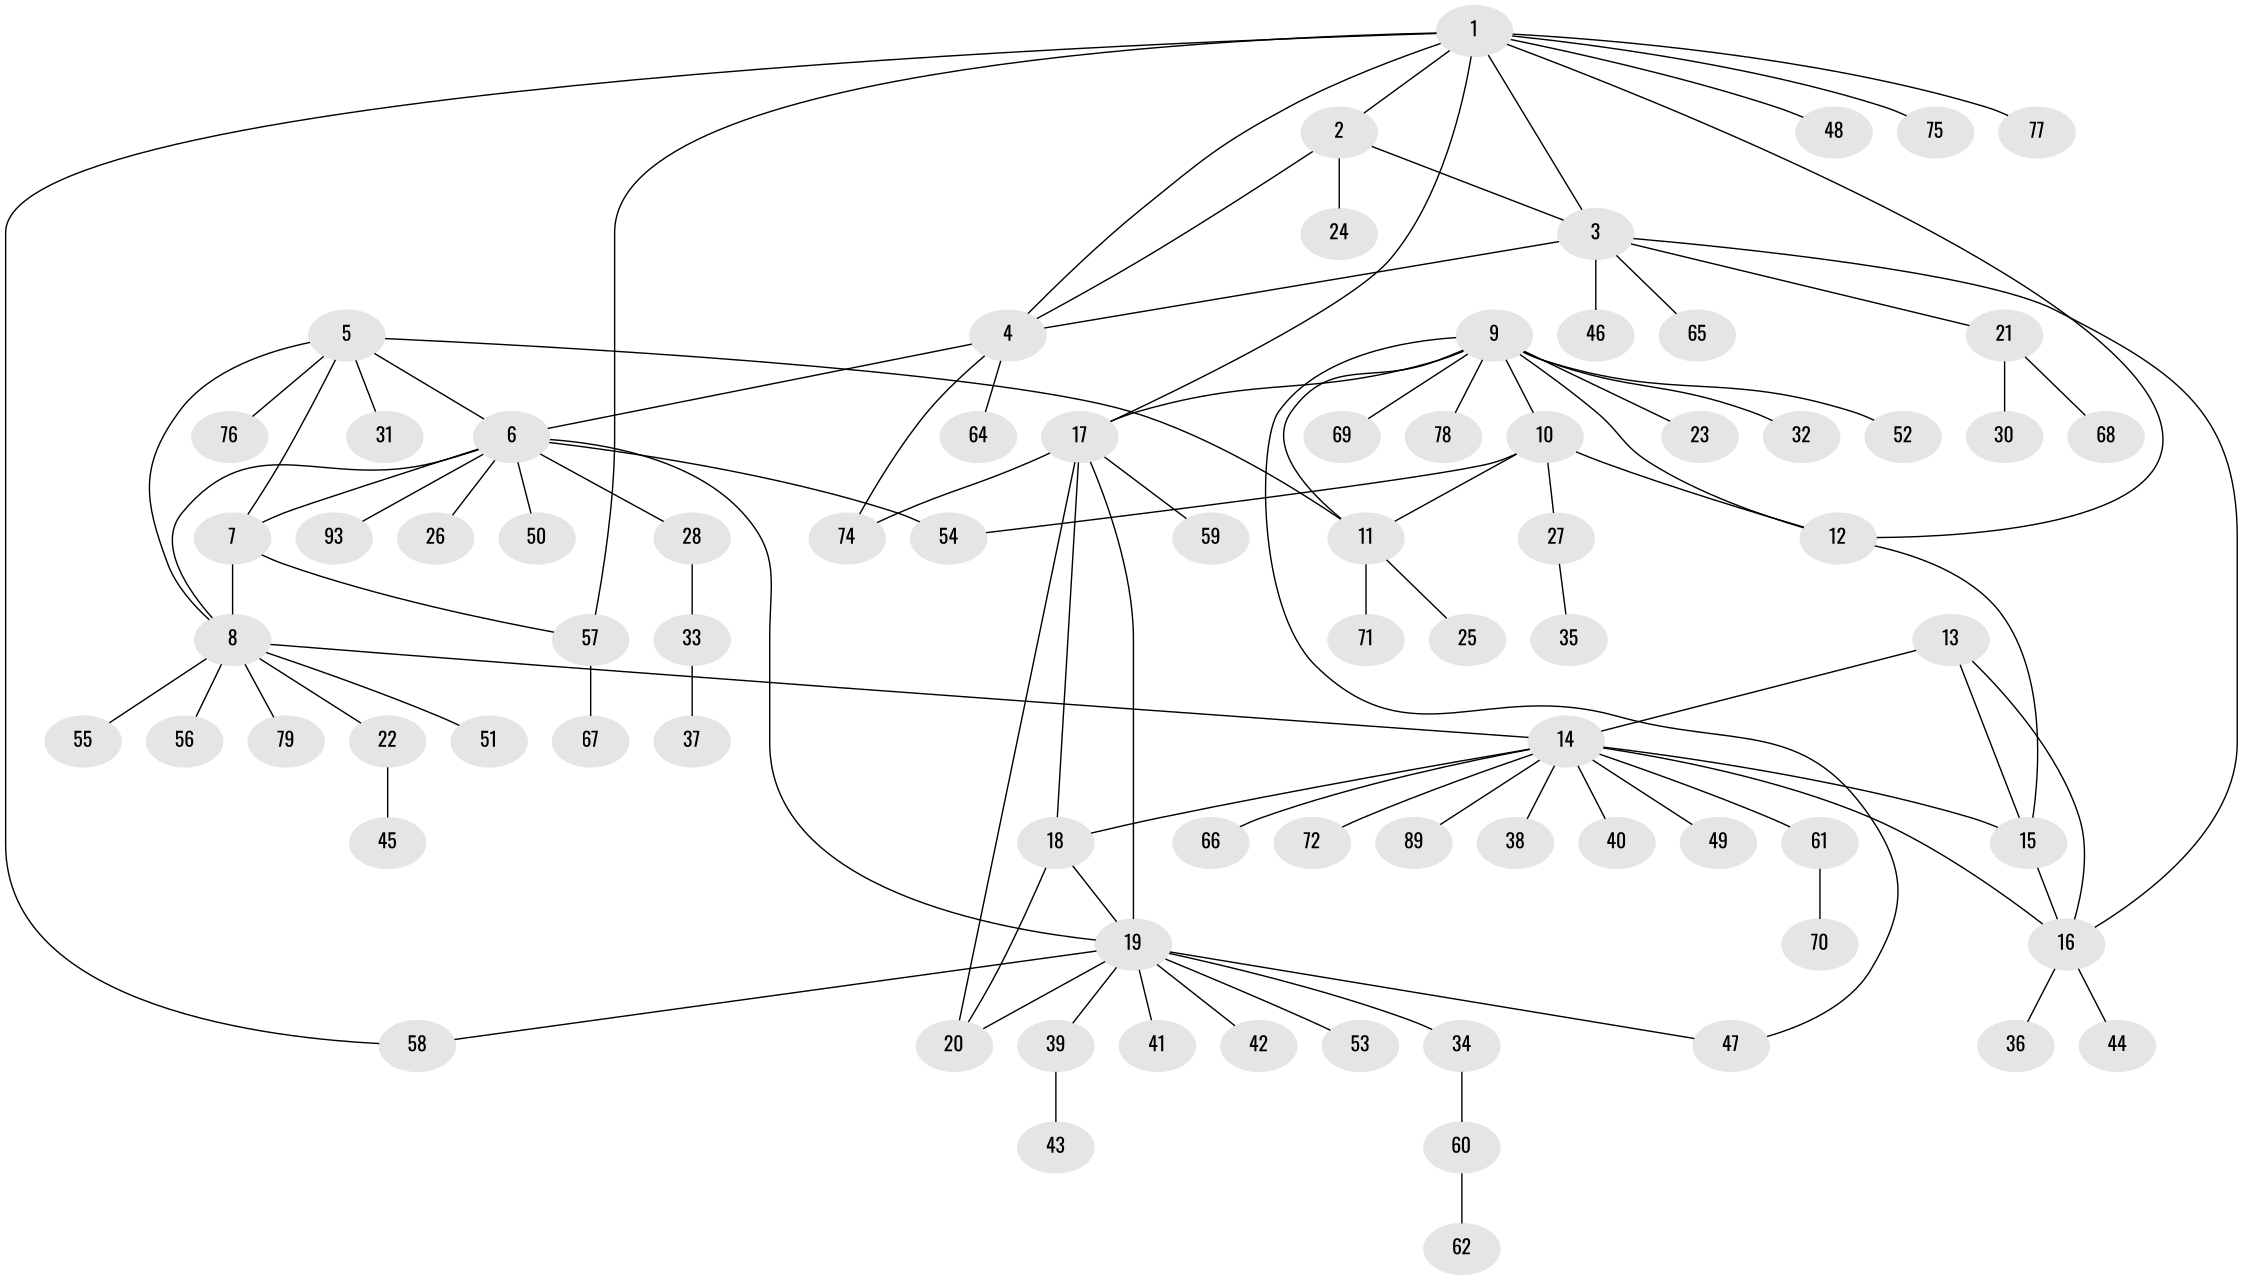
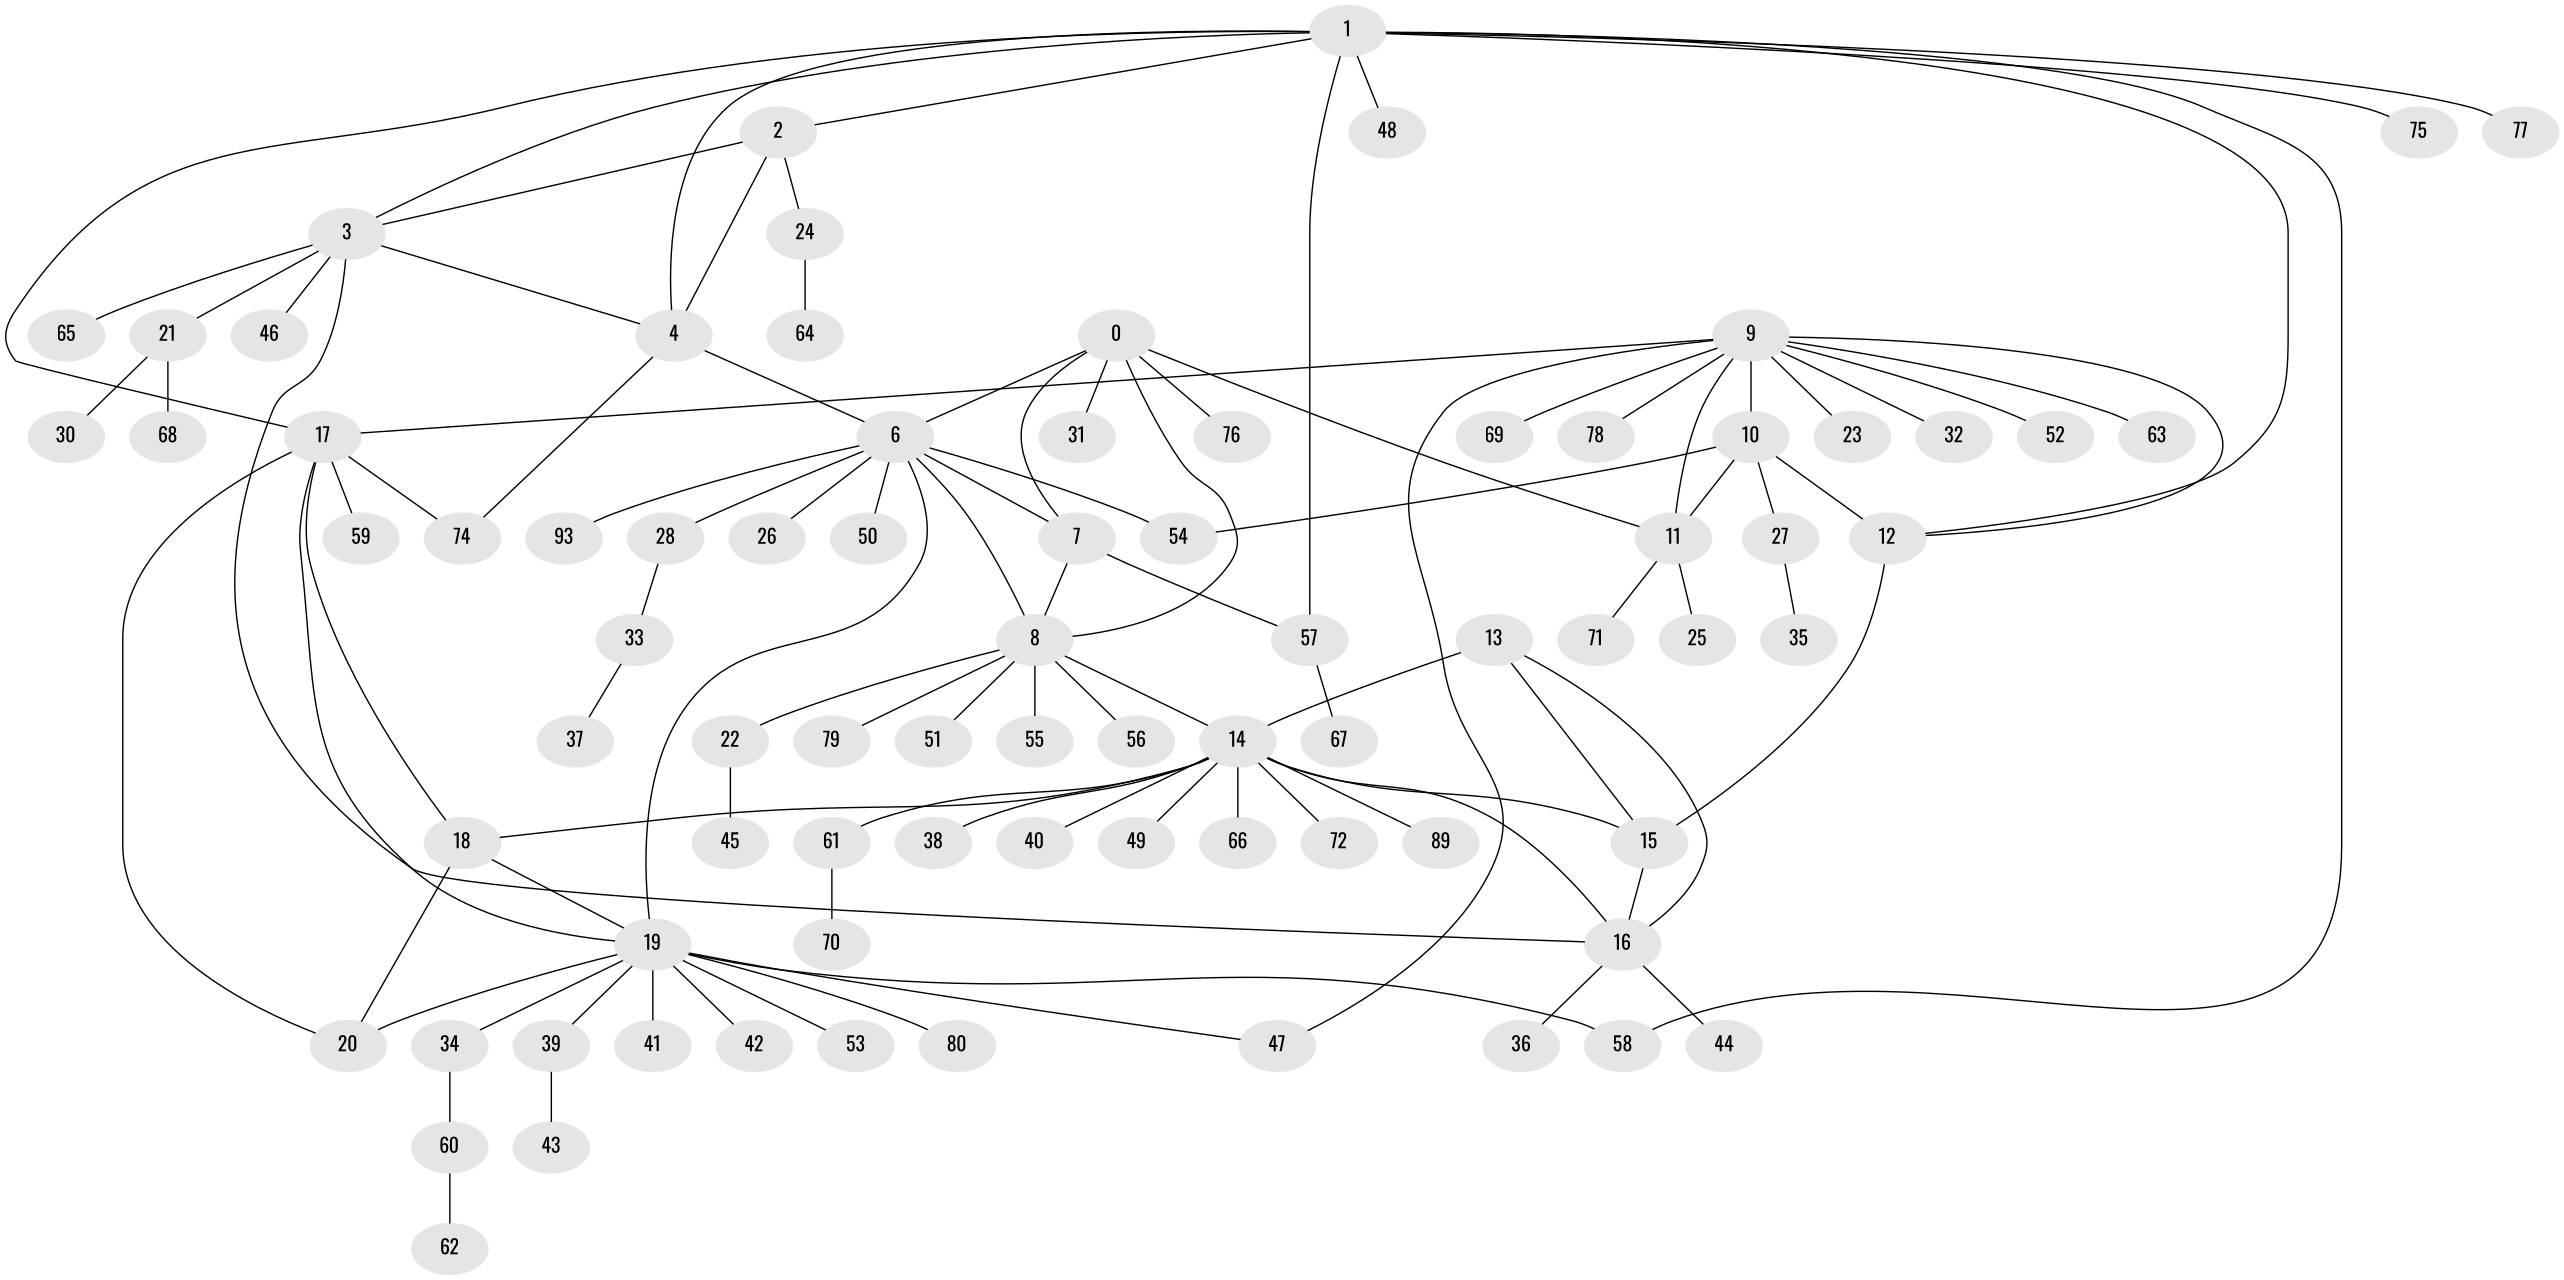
node "5": label "5" -> "0"
edge "4" -- "64": now "24" -- "64"
node "63": added
node "80": added
